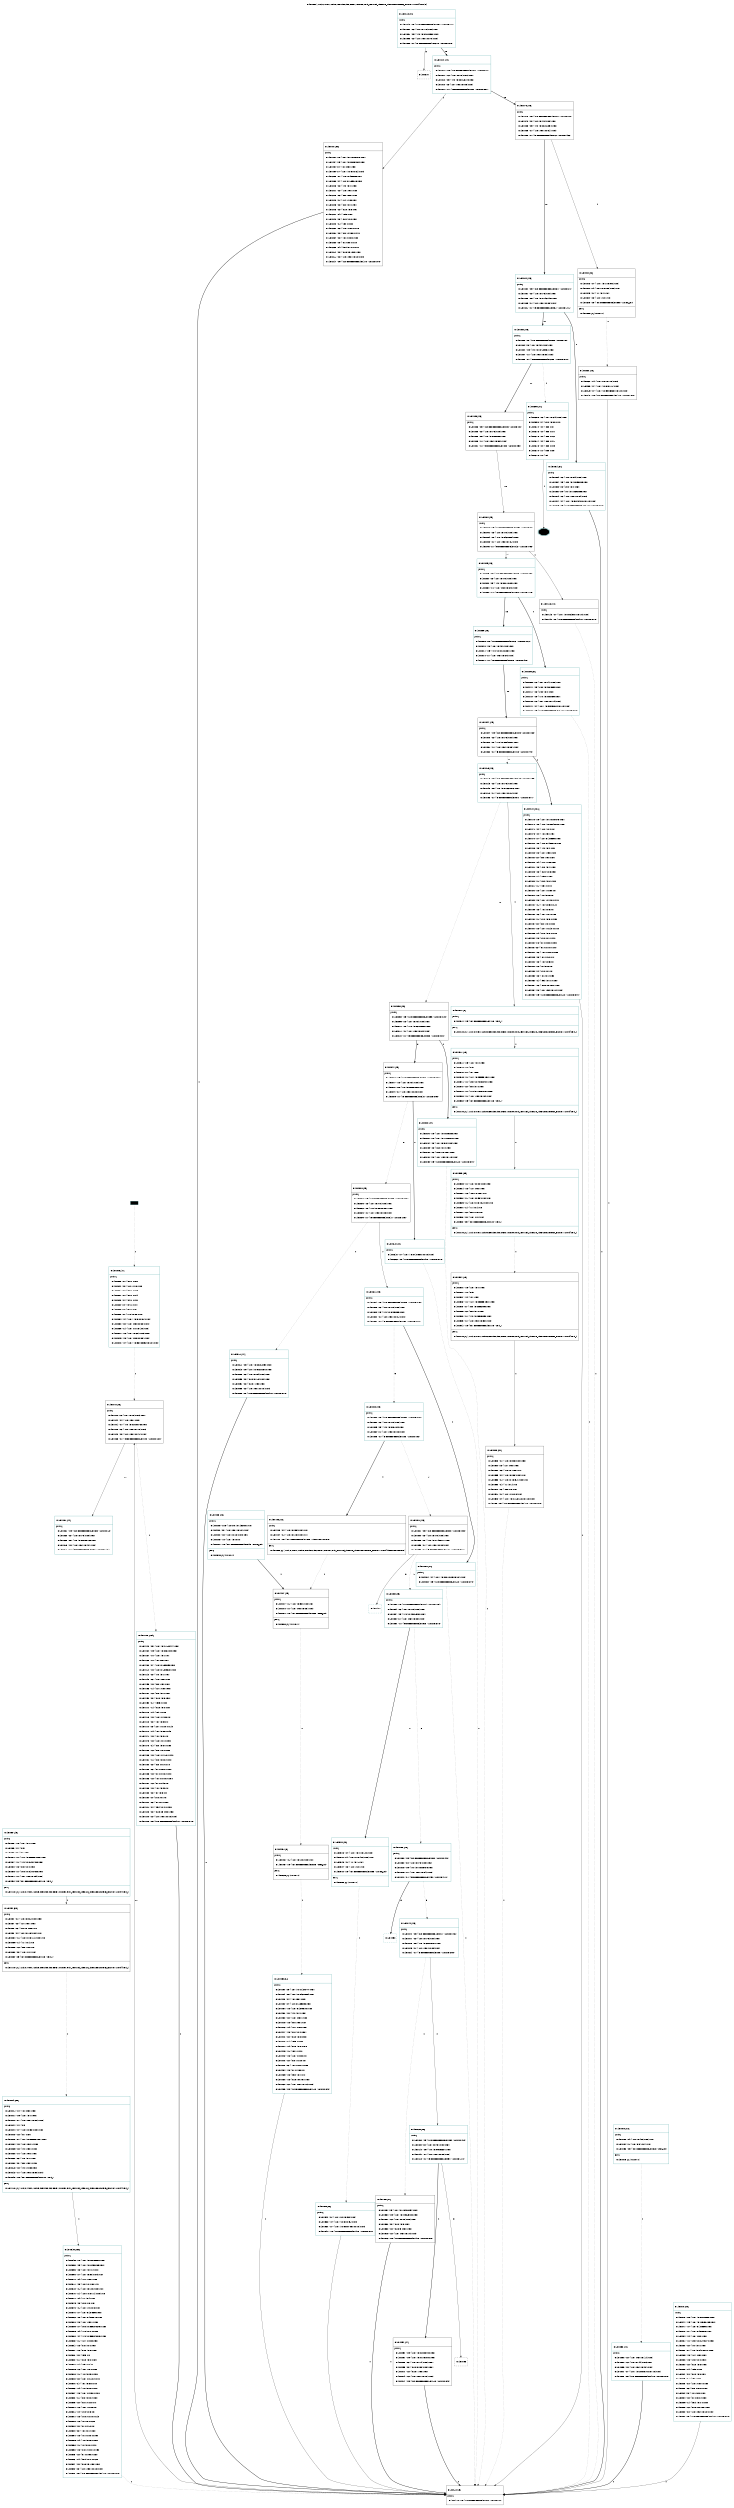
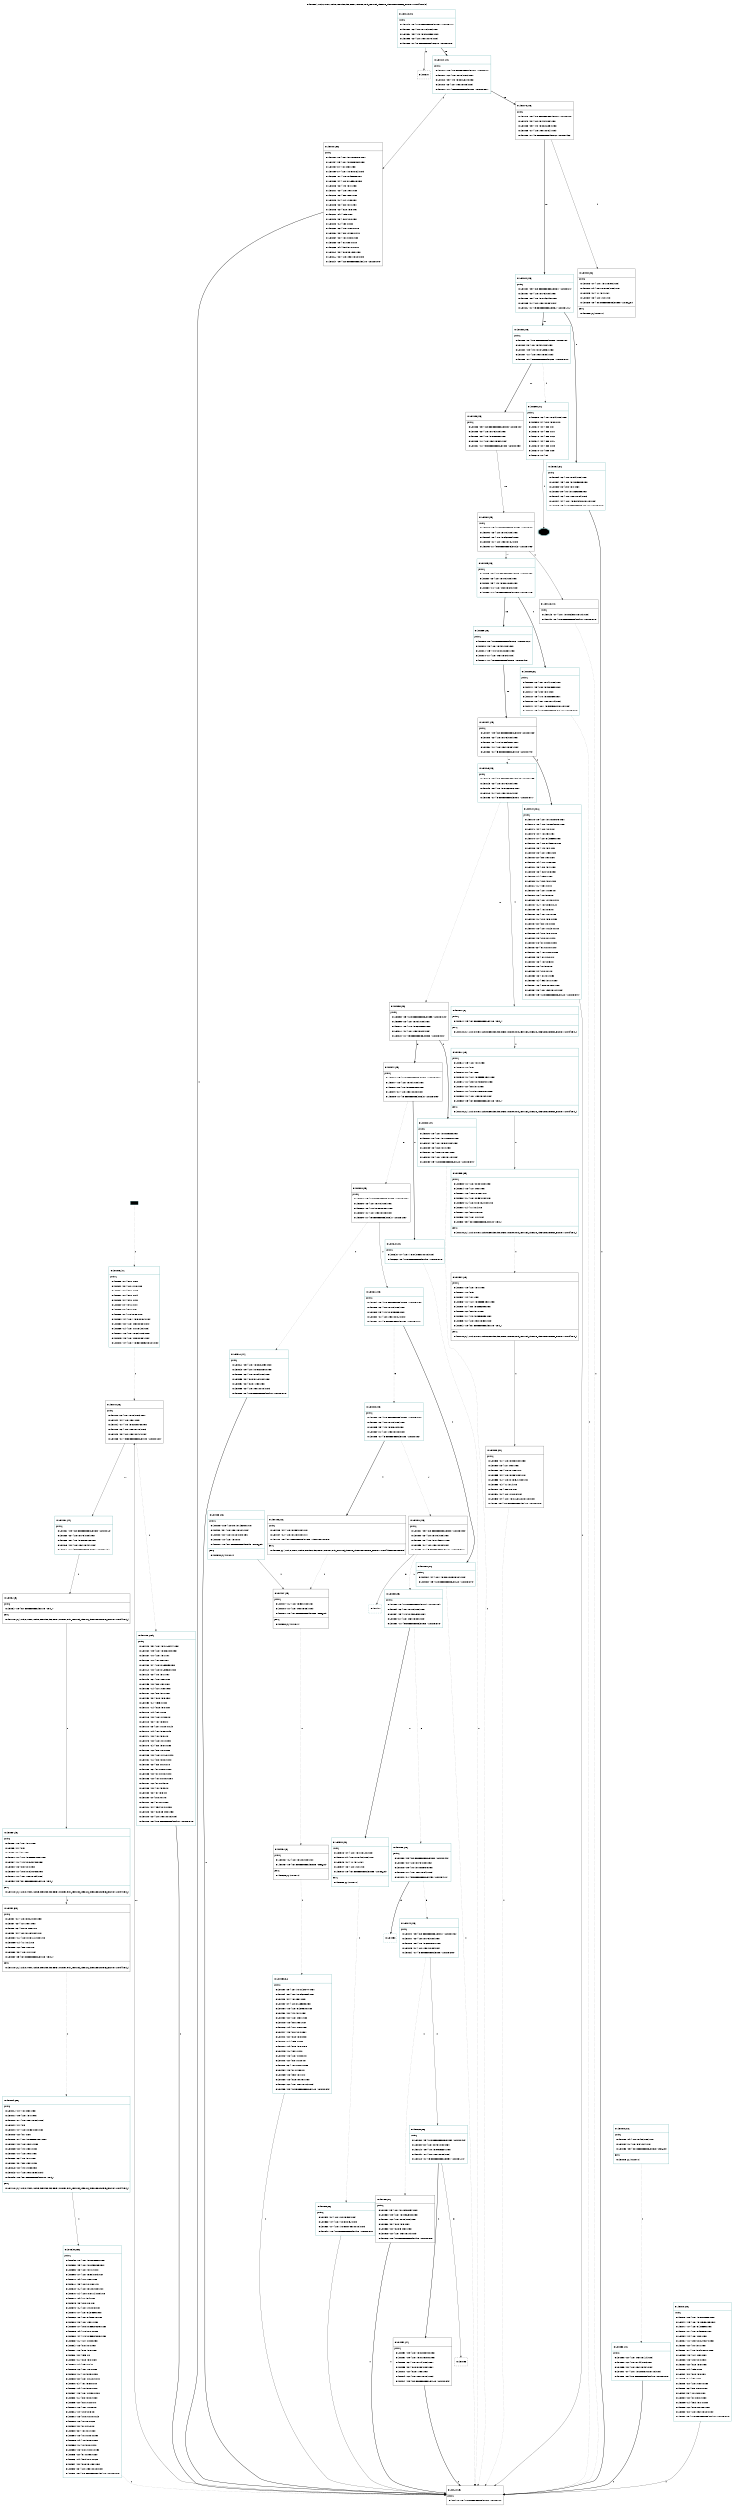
node "0x401f3a [23]": removed
edge "0x4021c0 [23]" -> "0x4021d7 [15]": style bold -> solid
node "0x401fc4 [5]": added
